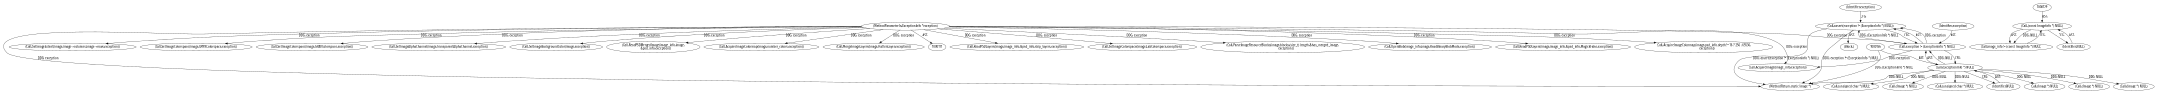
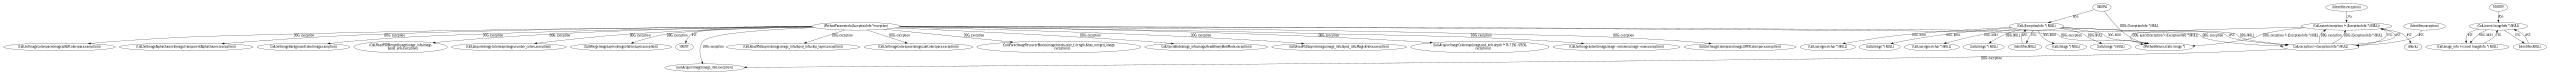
edge "(Call,exception != (ExceptionInfo *) NULL)" -> "(Call,(ExceptionInfo *) NULL)": removed, label "CFG:"
